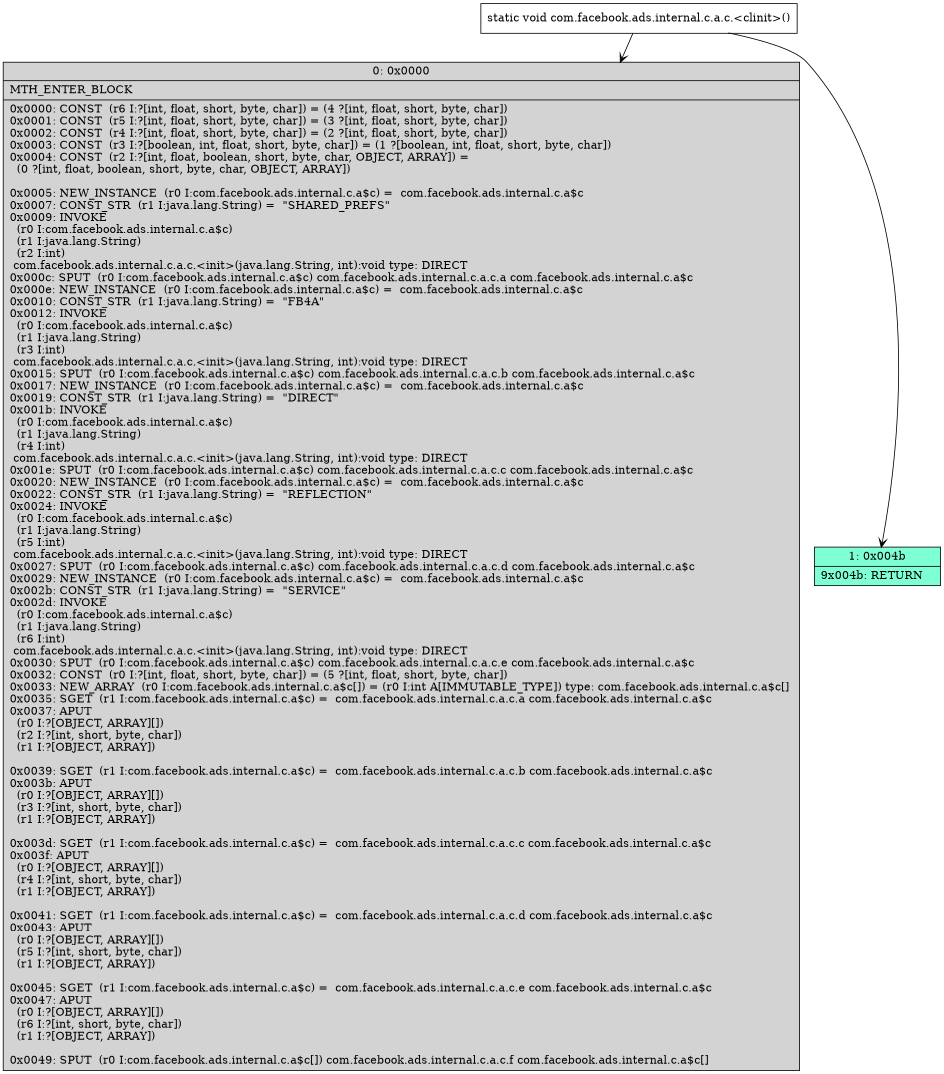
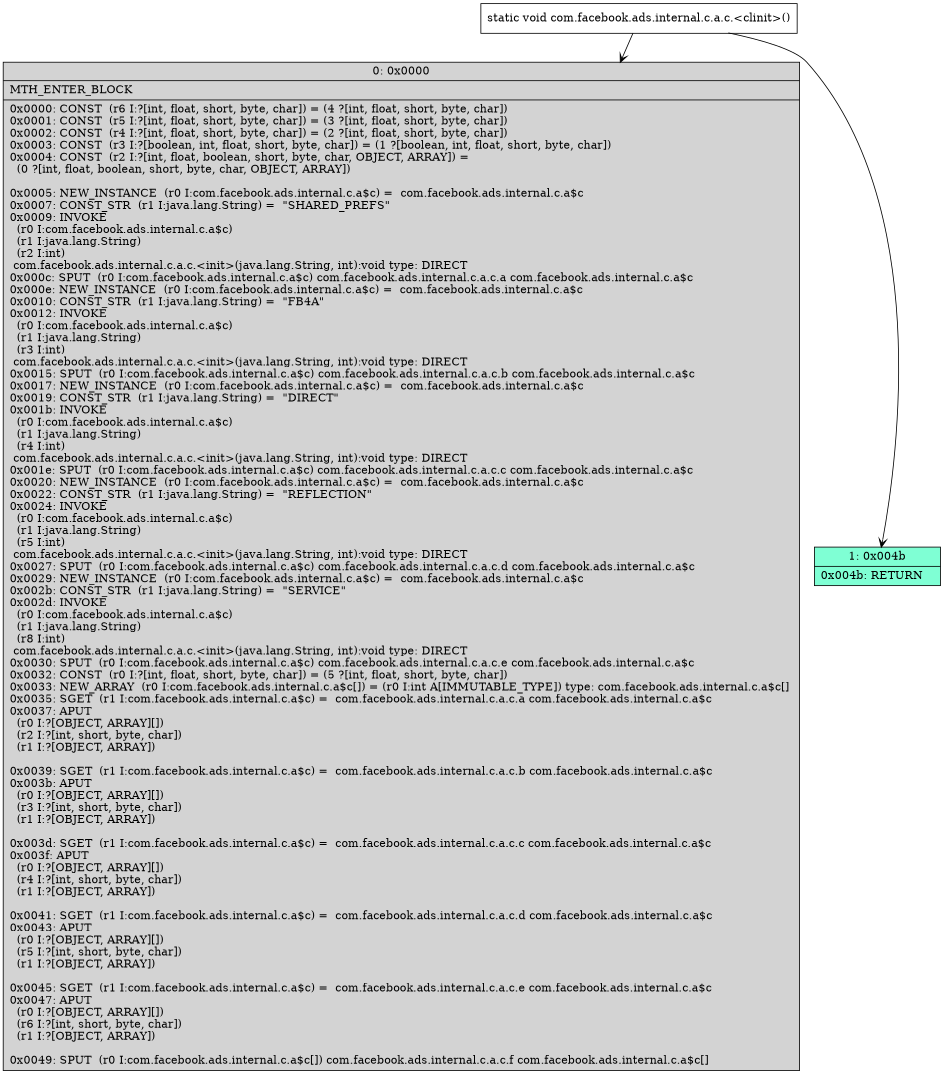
node "1: 0x004b": text "9x004b: RETURN" -> "0x004b: RETURN"
node "0: 0x0000": text "(r6 I:int)" -> "(r8 I:int)"
